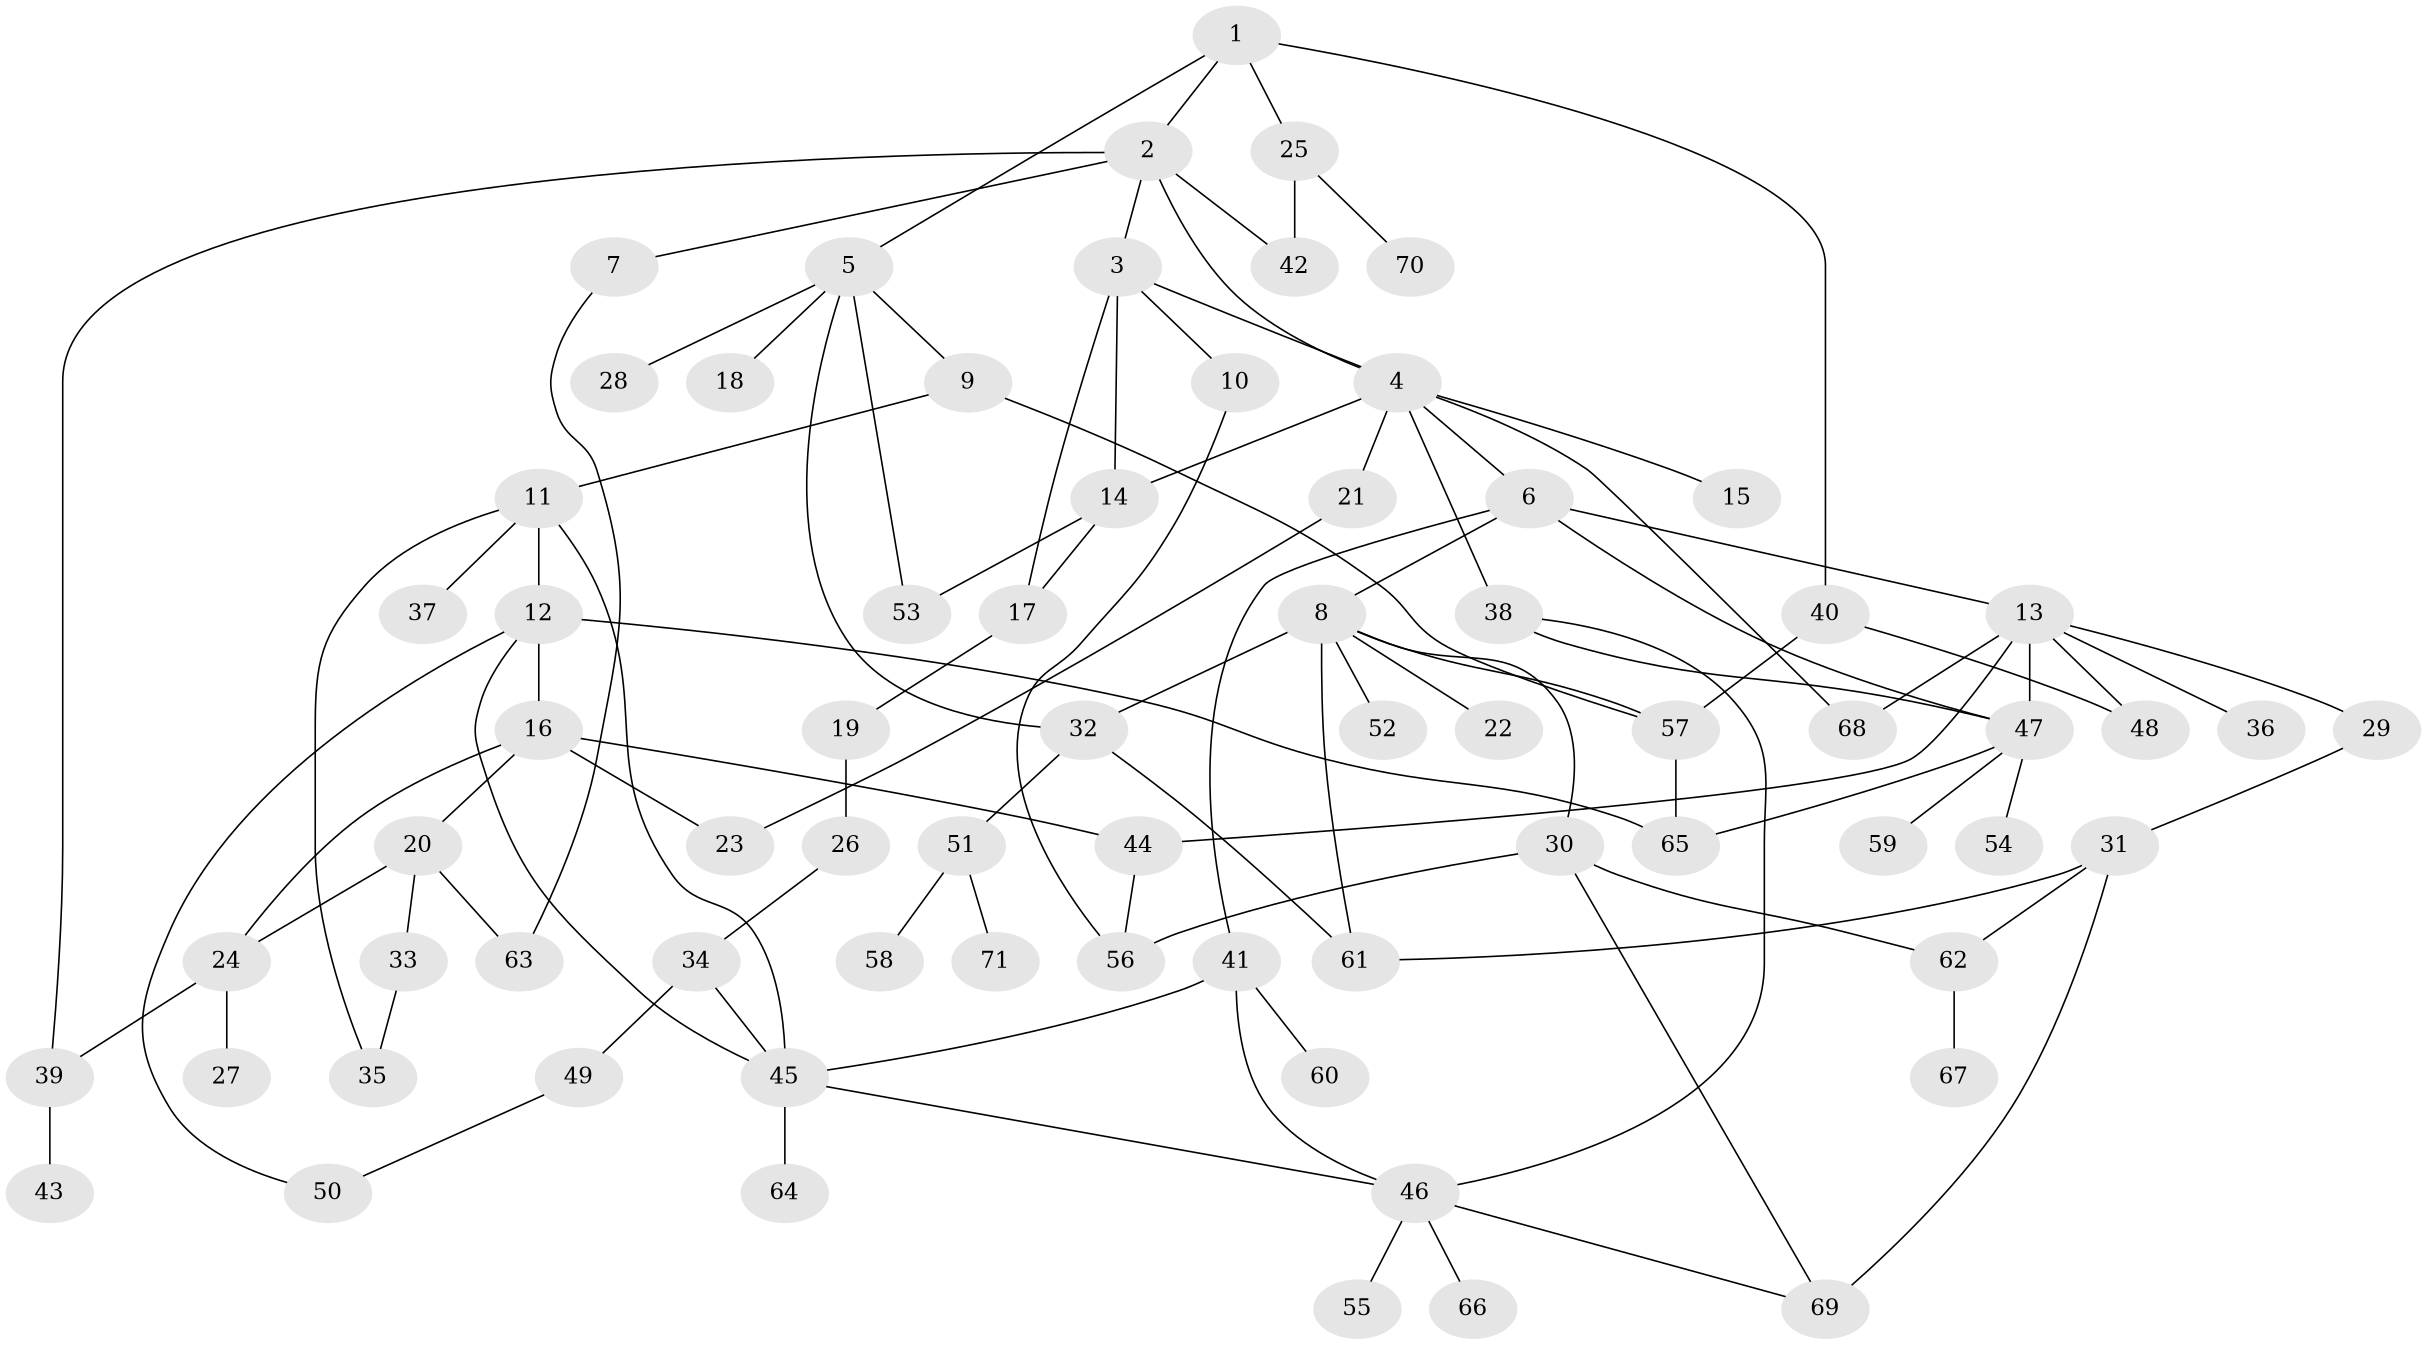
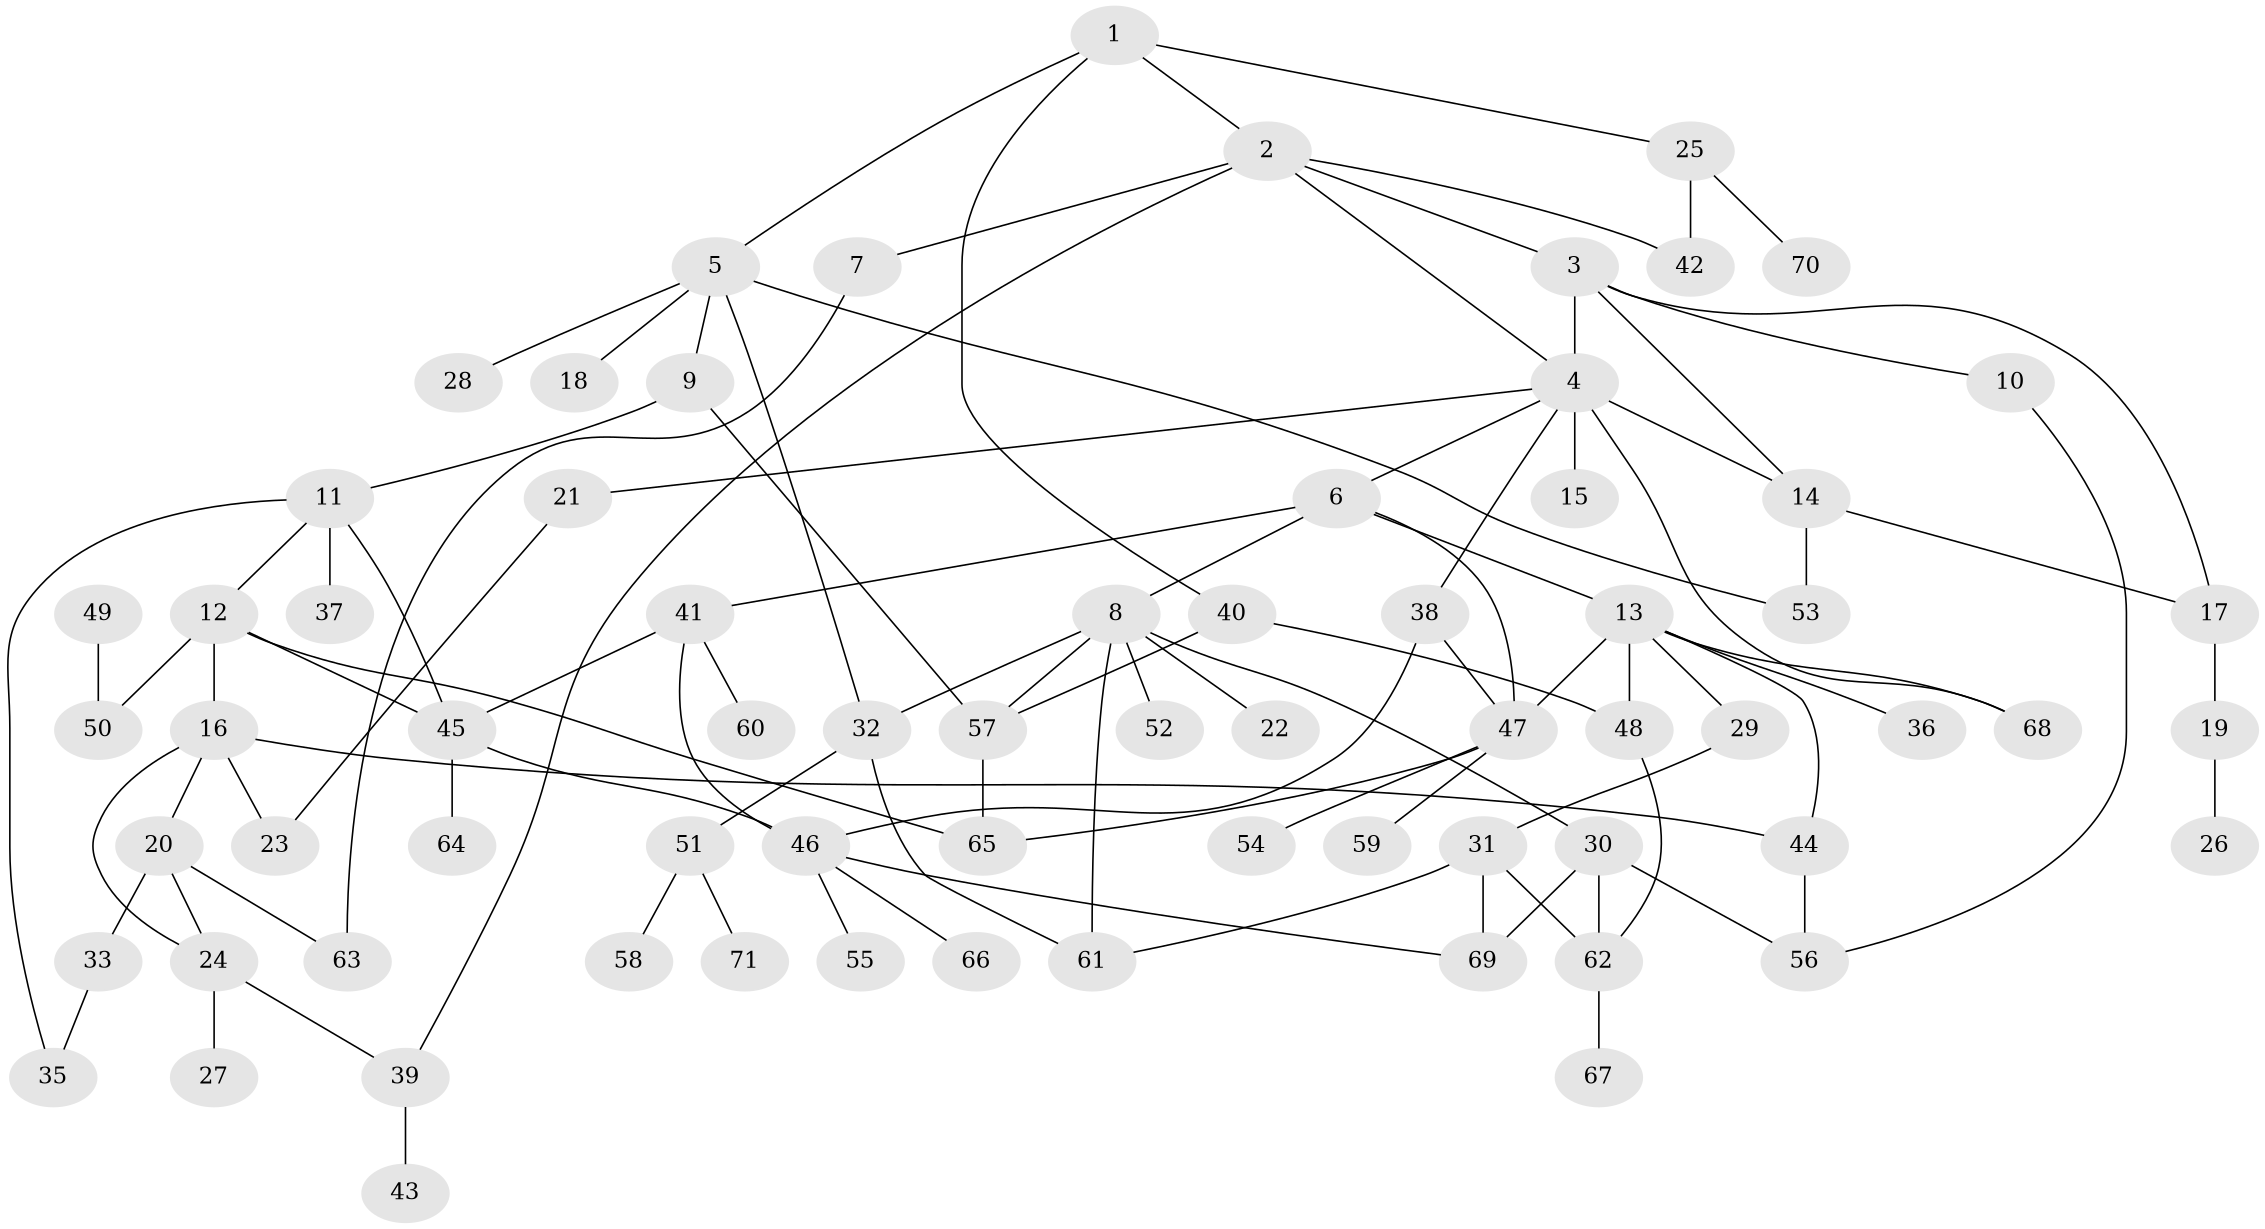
edge "48" -- "62": added
node "34": removed
